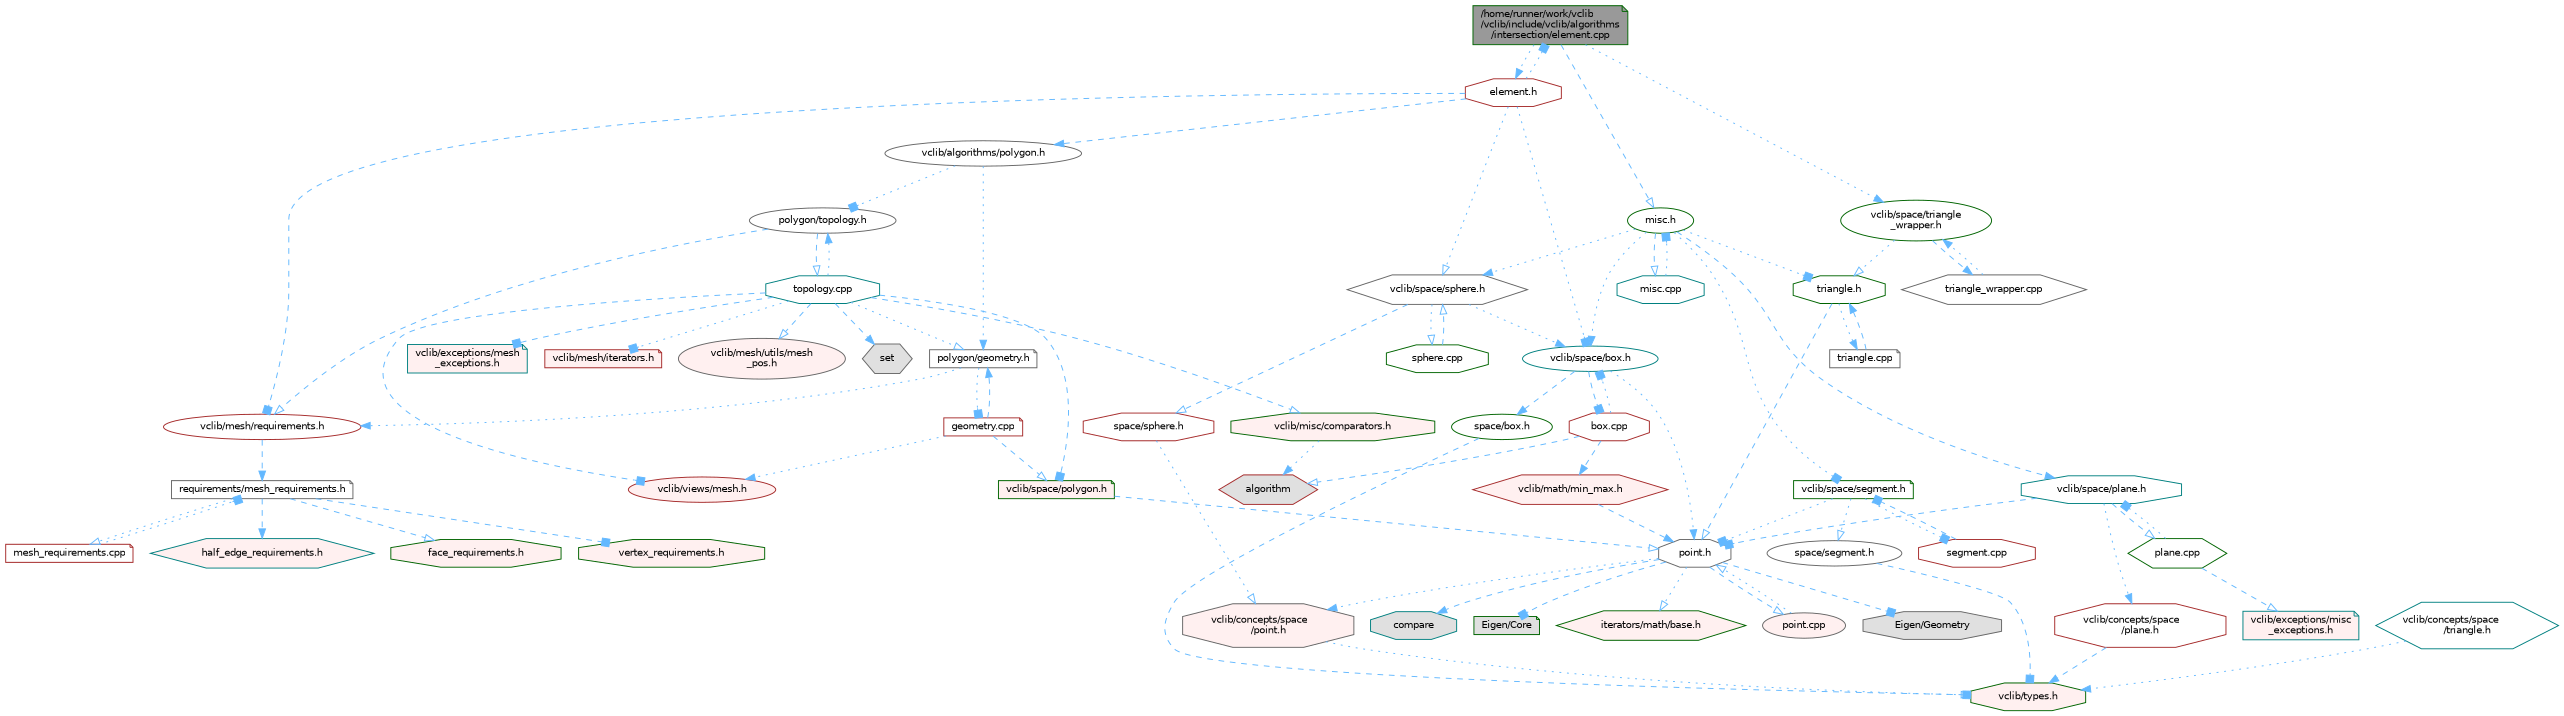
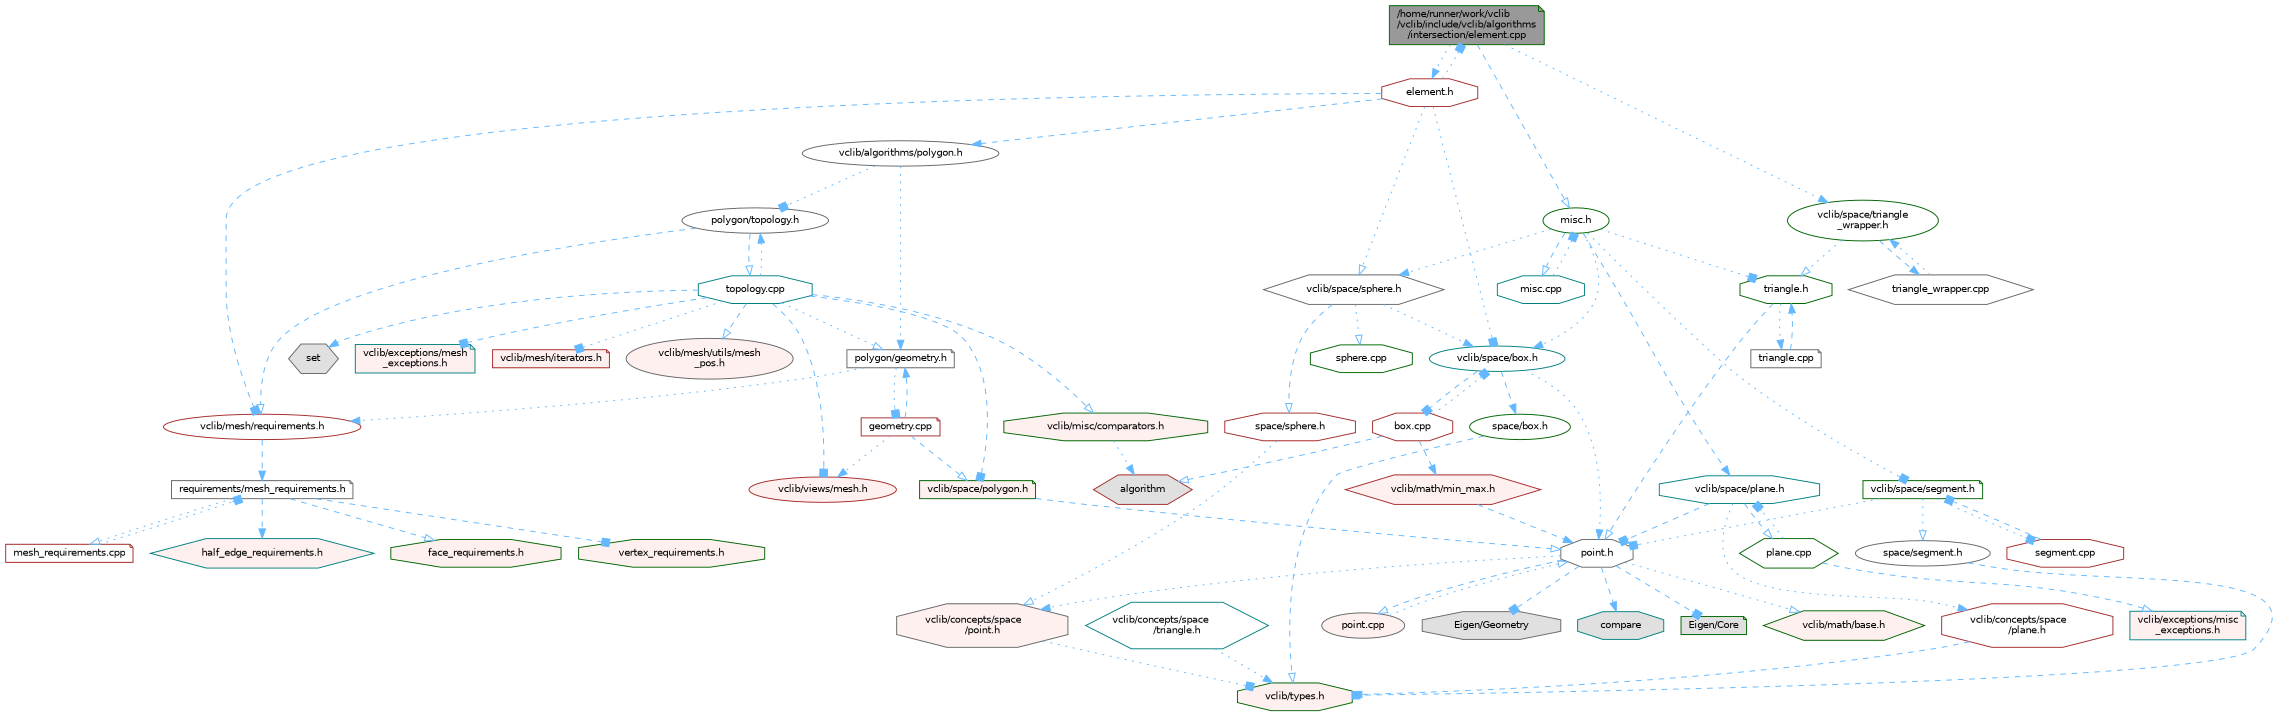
edge "sphere.cpp" -> "vclib/space/sphere.h": removed
node "iterators/math/base.h": label "iterators/math/base.h" -> "vclib/math/base.h"
